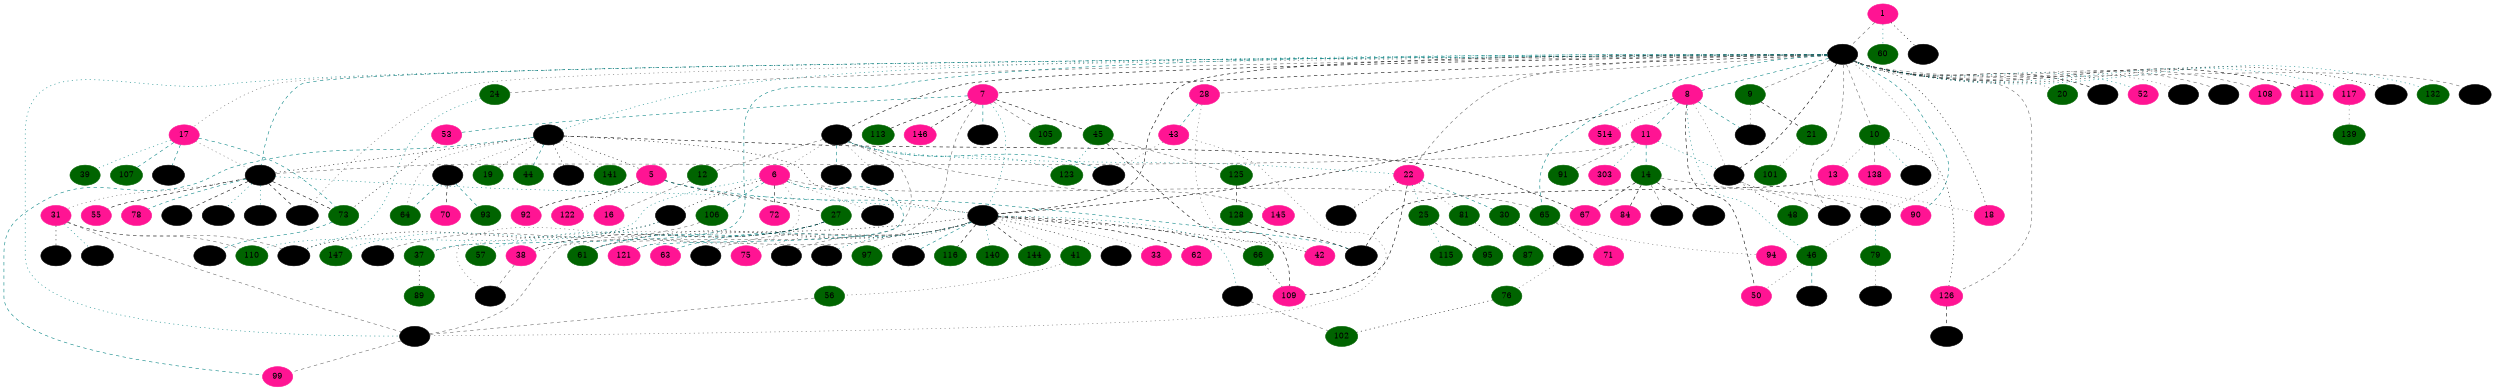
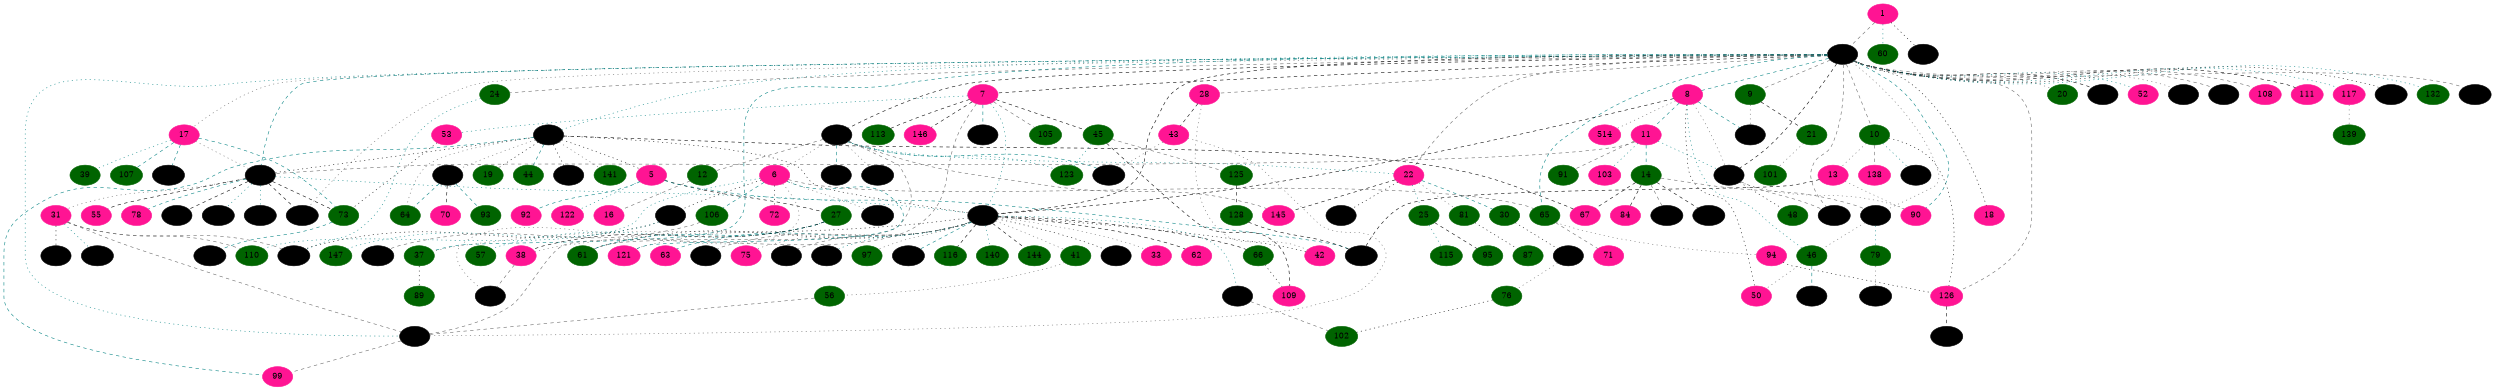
edge "7" -- "53": style dashed -> dotted
edge "28" -- "43": color teal -> black
node "303": label "303" -> "103"
edge "6" -- "72": style dashed -> dotted
edge "5" -- "92": color black -> teal
edge "5" -- "122": color black -> teal
edge "8" -- "50": style dashed -> dotted
edge "13" -- "18": now "13" -- "90"
edge "22" -- "109": now "22" -- "145"
edge "94" -- "126": added
